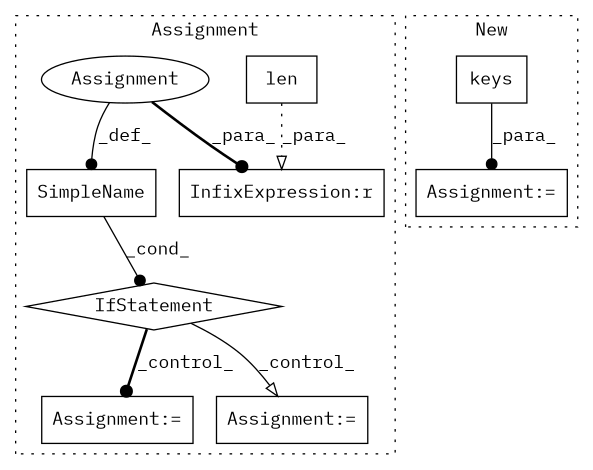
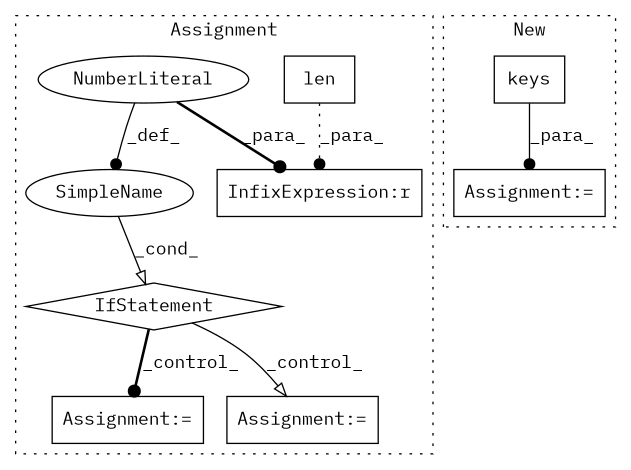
node "Assignment": label "Assignment" -> "NumberLiteral"
edge "len" -> "InfixExpression:r": arrowhead onormal -> dot
node "SimpleName": shape box -> ellipse
edge "SimpleName" -> "IfStatement": arrowhead dot -> onormal
